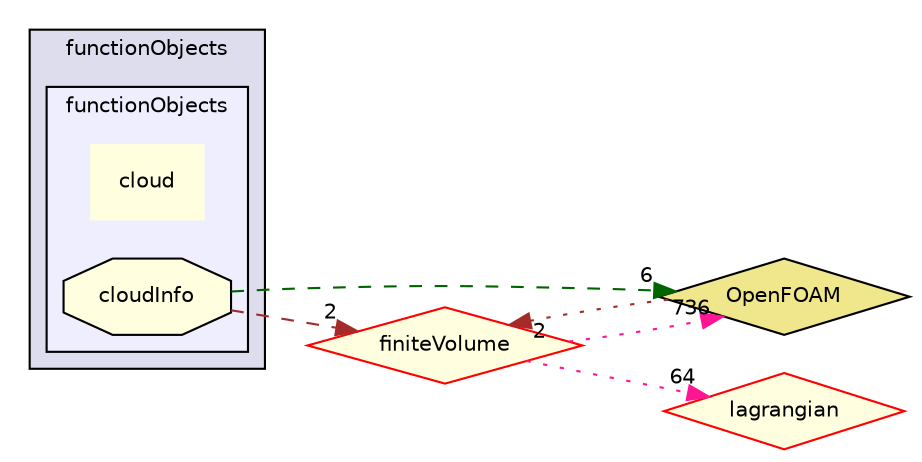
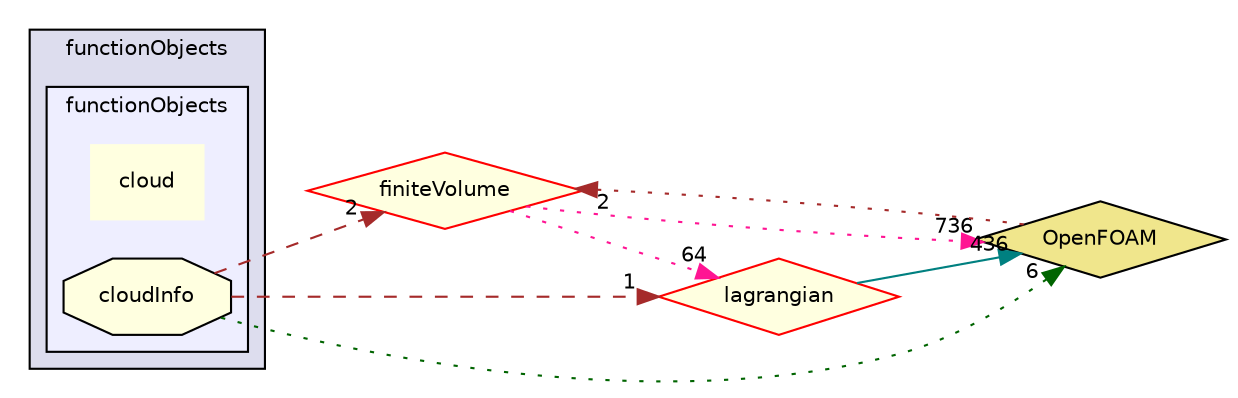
edge "lagrangian" -> "OpenFOAM": added
edge "cloudInfo" -> "OpenFOAM": style dashed -> dotted
edge "cloudInfo" -> "lagrangian": added
